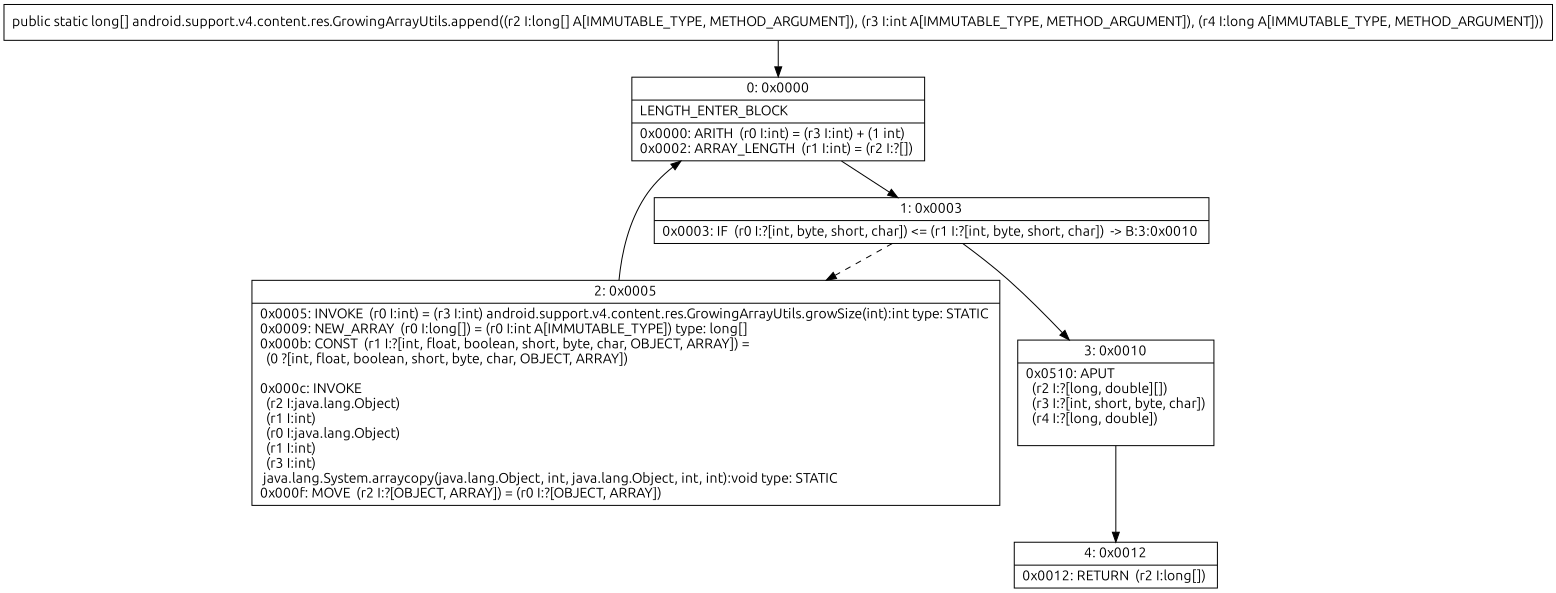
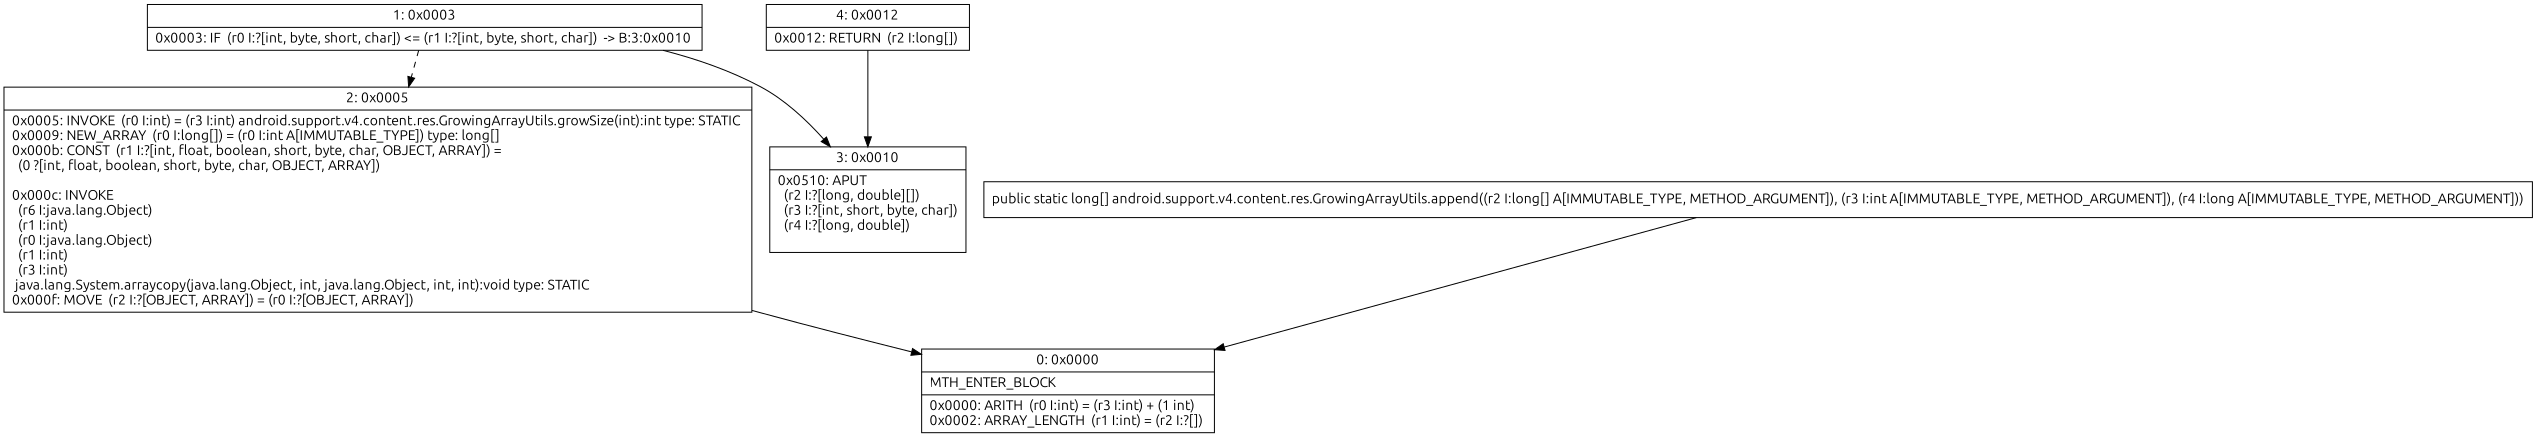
node "0: 0x0000": text "LENGTH_ENTER_BLOCK" -> "MTH_ENTER_BLOCK"
edge "0: 0x0000" -> "1: 0x0003": removed
node "2: 0x0005": text "(r2 I:java.lang.Object)" -> "(r6 I:java.lang.Object)"
edge "3: 0x0010" -> "4: 0x0012": reversed
